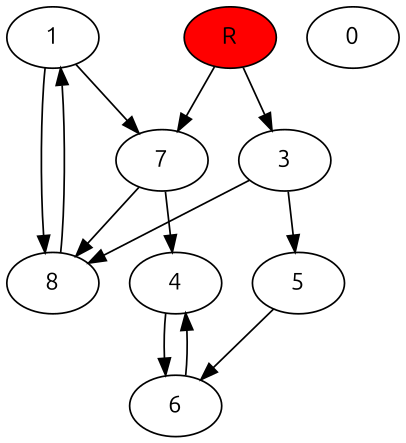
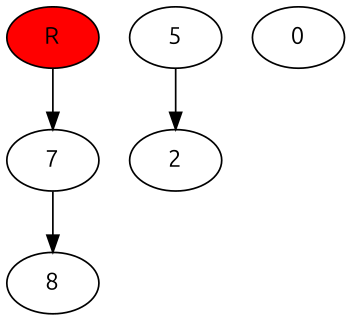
node "1": removed
node "3": removed
node "4": removed
node "6": label "6" -> "2"
